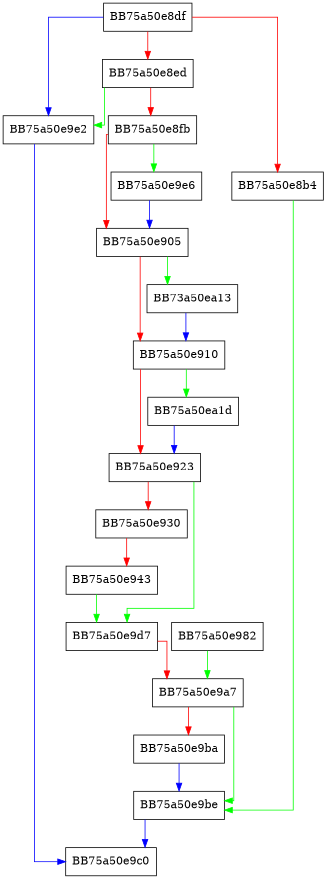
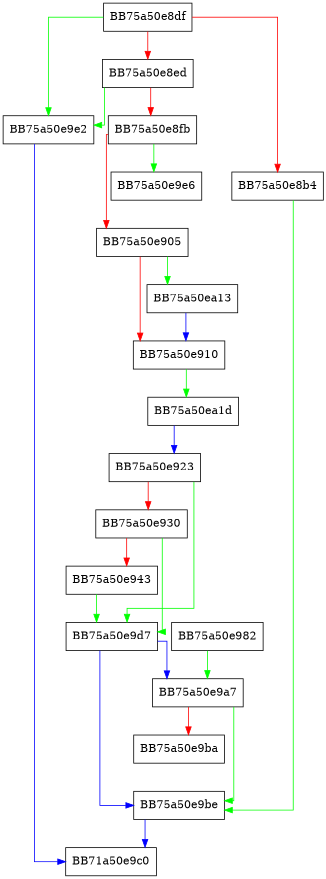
edge "BB75a50e8df" -> "BB75a50e9e2": color blue -> green
edge "BB75a50e9e6" -> "BB75a50e905": removed
node "BB73a50ea13": label "BB73a50ea13" -> "BB75a50ea13"
edge "BB75a50e910" -> "BB75a50e923": removed
edge "BB75a50e930" -> "BB75a50e9d7": added
edge "BB75a50e9d7" -> "BB75a50e9a7": color red -> blue
edge "BB75a50e9ba" -> "BB75a50e9be": now "BB75a50e9d7" -> "BB75a50e9be"
node "BB75a50e9c0": label "BB75a50e9c0" -> "BB71a50e9c0"
